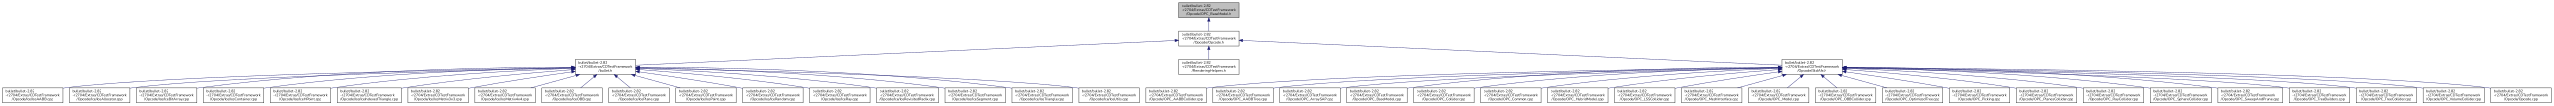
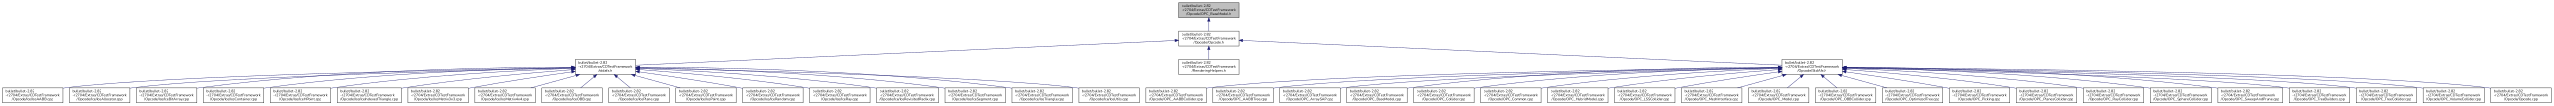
node "bullet/bullet-2.82 -r2704/Extras/CDTestFramework /bullet.h": label "bullet/bullet-2.82 -r2704/Extras/CDTestFramework /bullet.h" -> "bullet/bullet-2.82 -r2704/Extras/CDTestFramework /stdafx.h"
